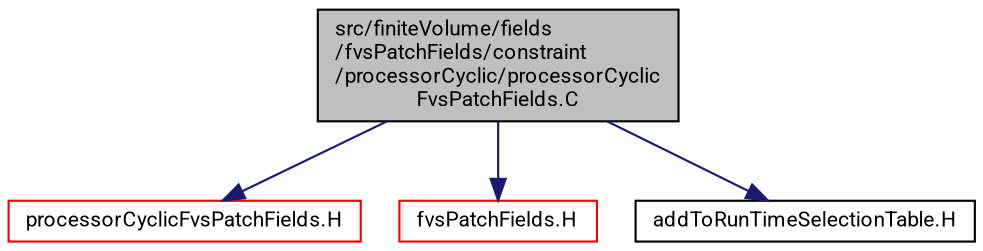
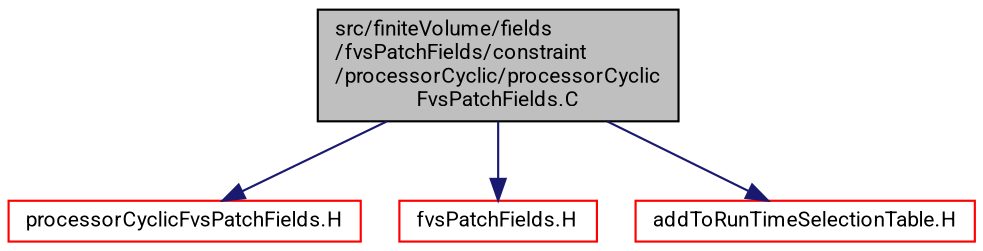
node "addToRunTimeSelectionTable.H": color black -> red
